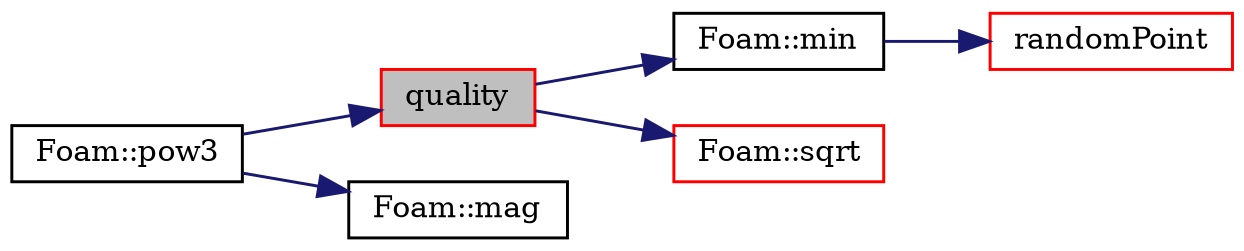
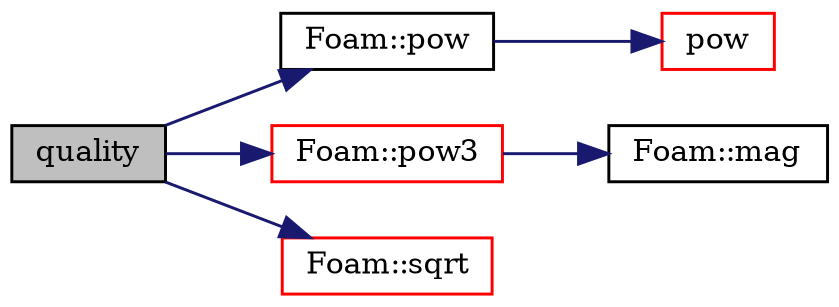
node "Foam::min": label "Foam::min" -> "Foam::pow"
node "randomPoint": label "randomPoint" -> "pow"
node "quality": color red -> black
edge "Foam::pow3" -> "quality": reversed
node "Foam::pow3": color black -> red
